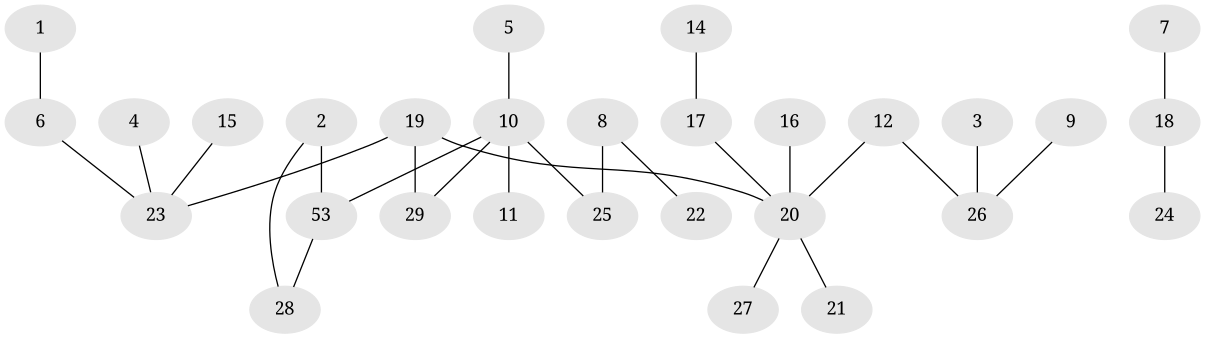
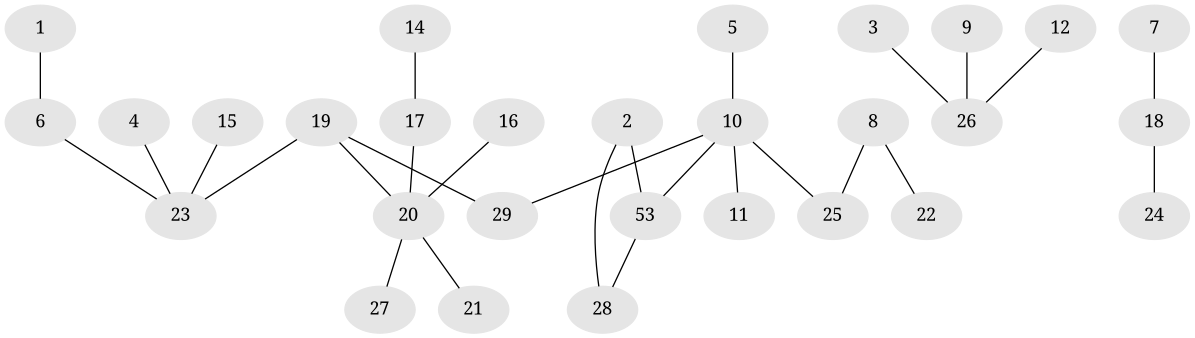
edge "12" -- "20": removed
